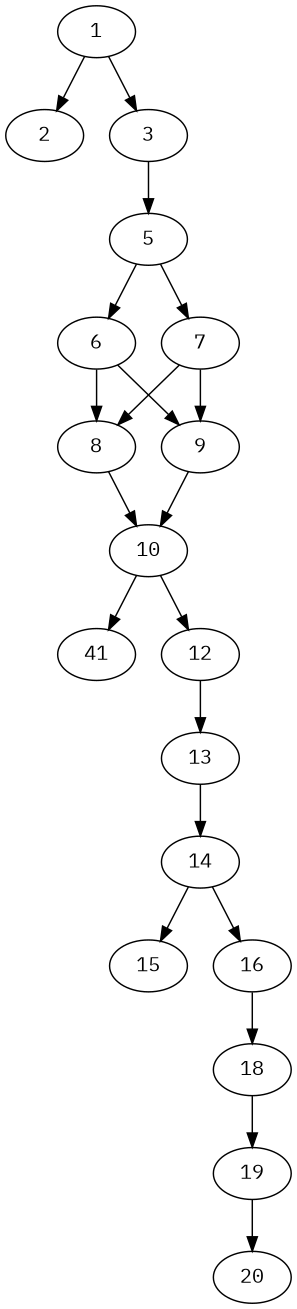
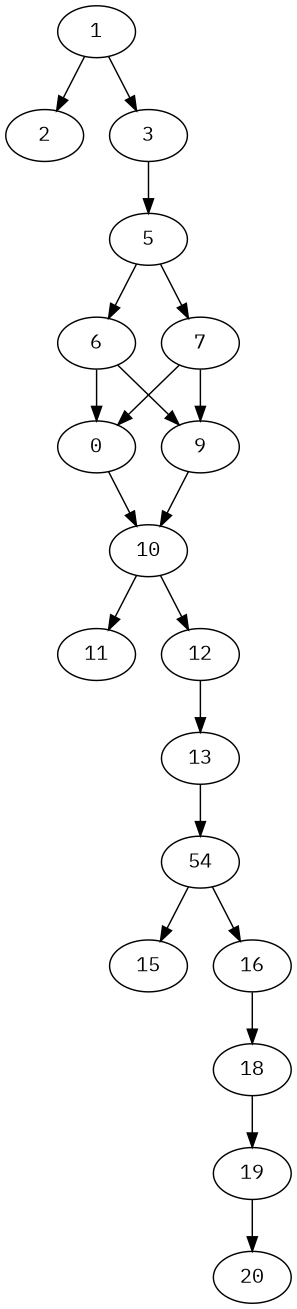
node "8": label "8" -> "0"
node "41": label "41" -> "11"
node "14": label "14" -> "54"
